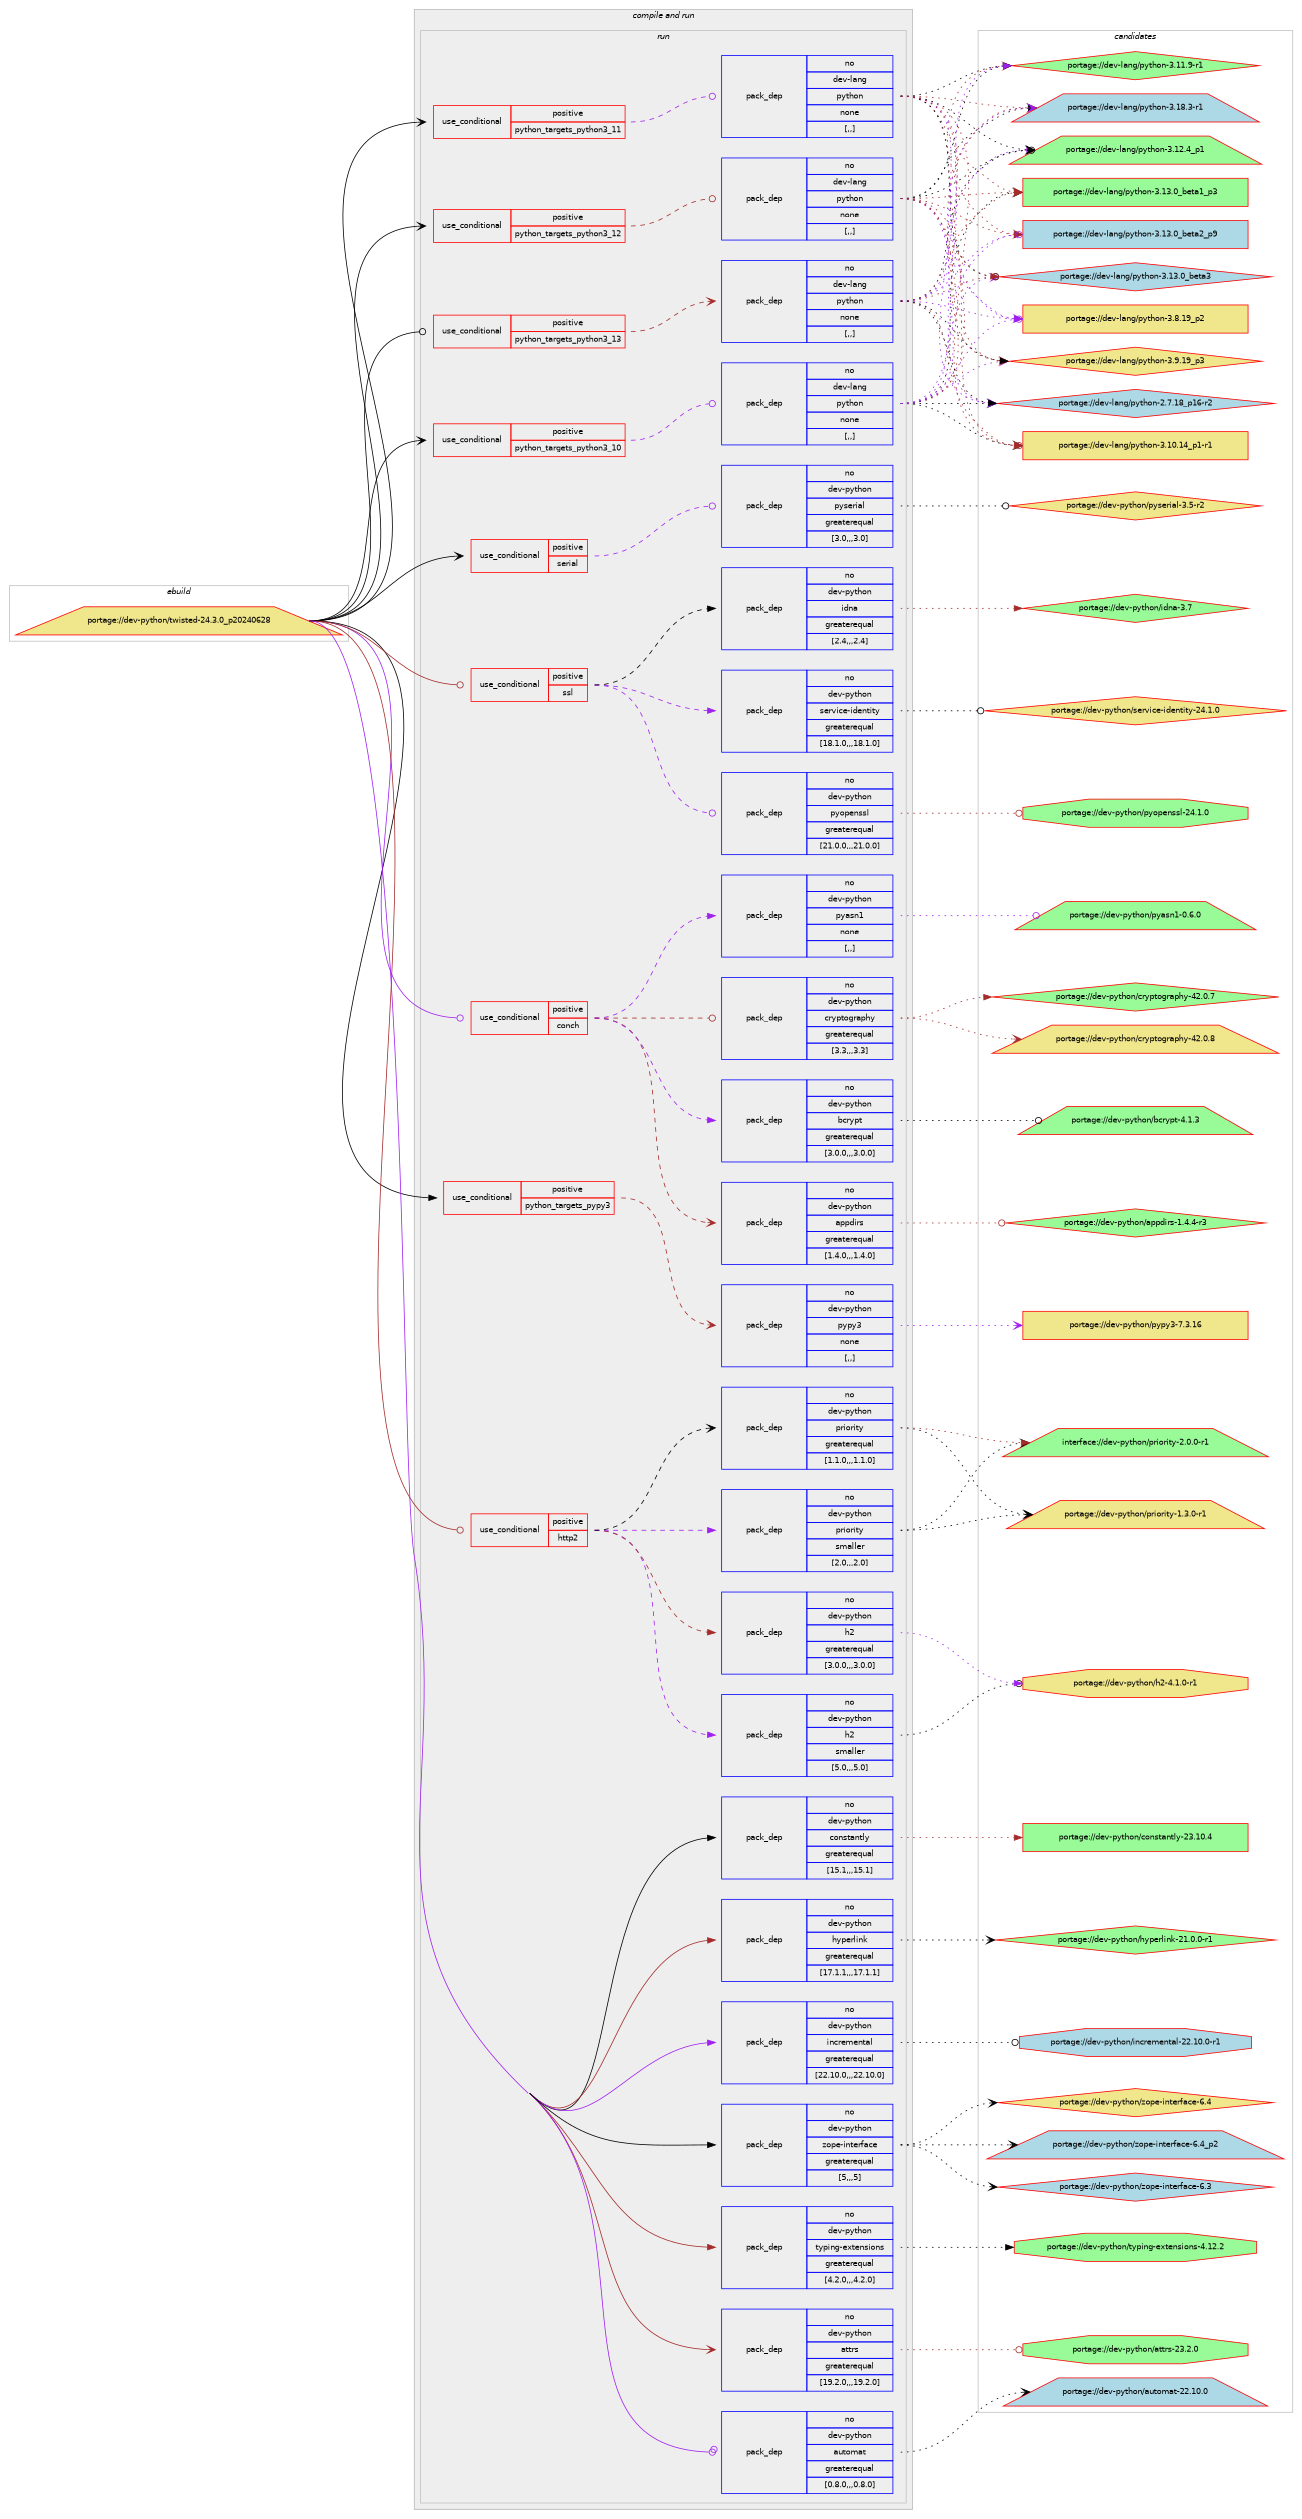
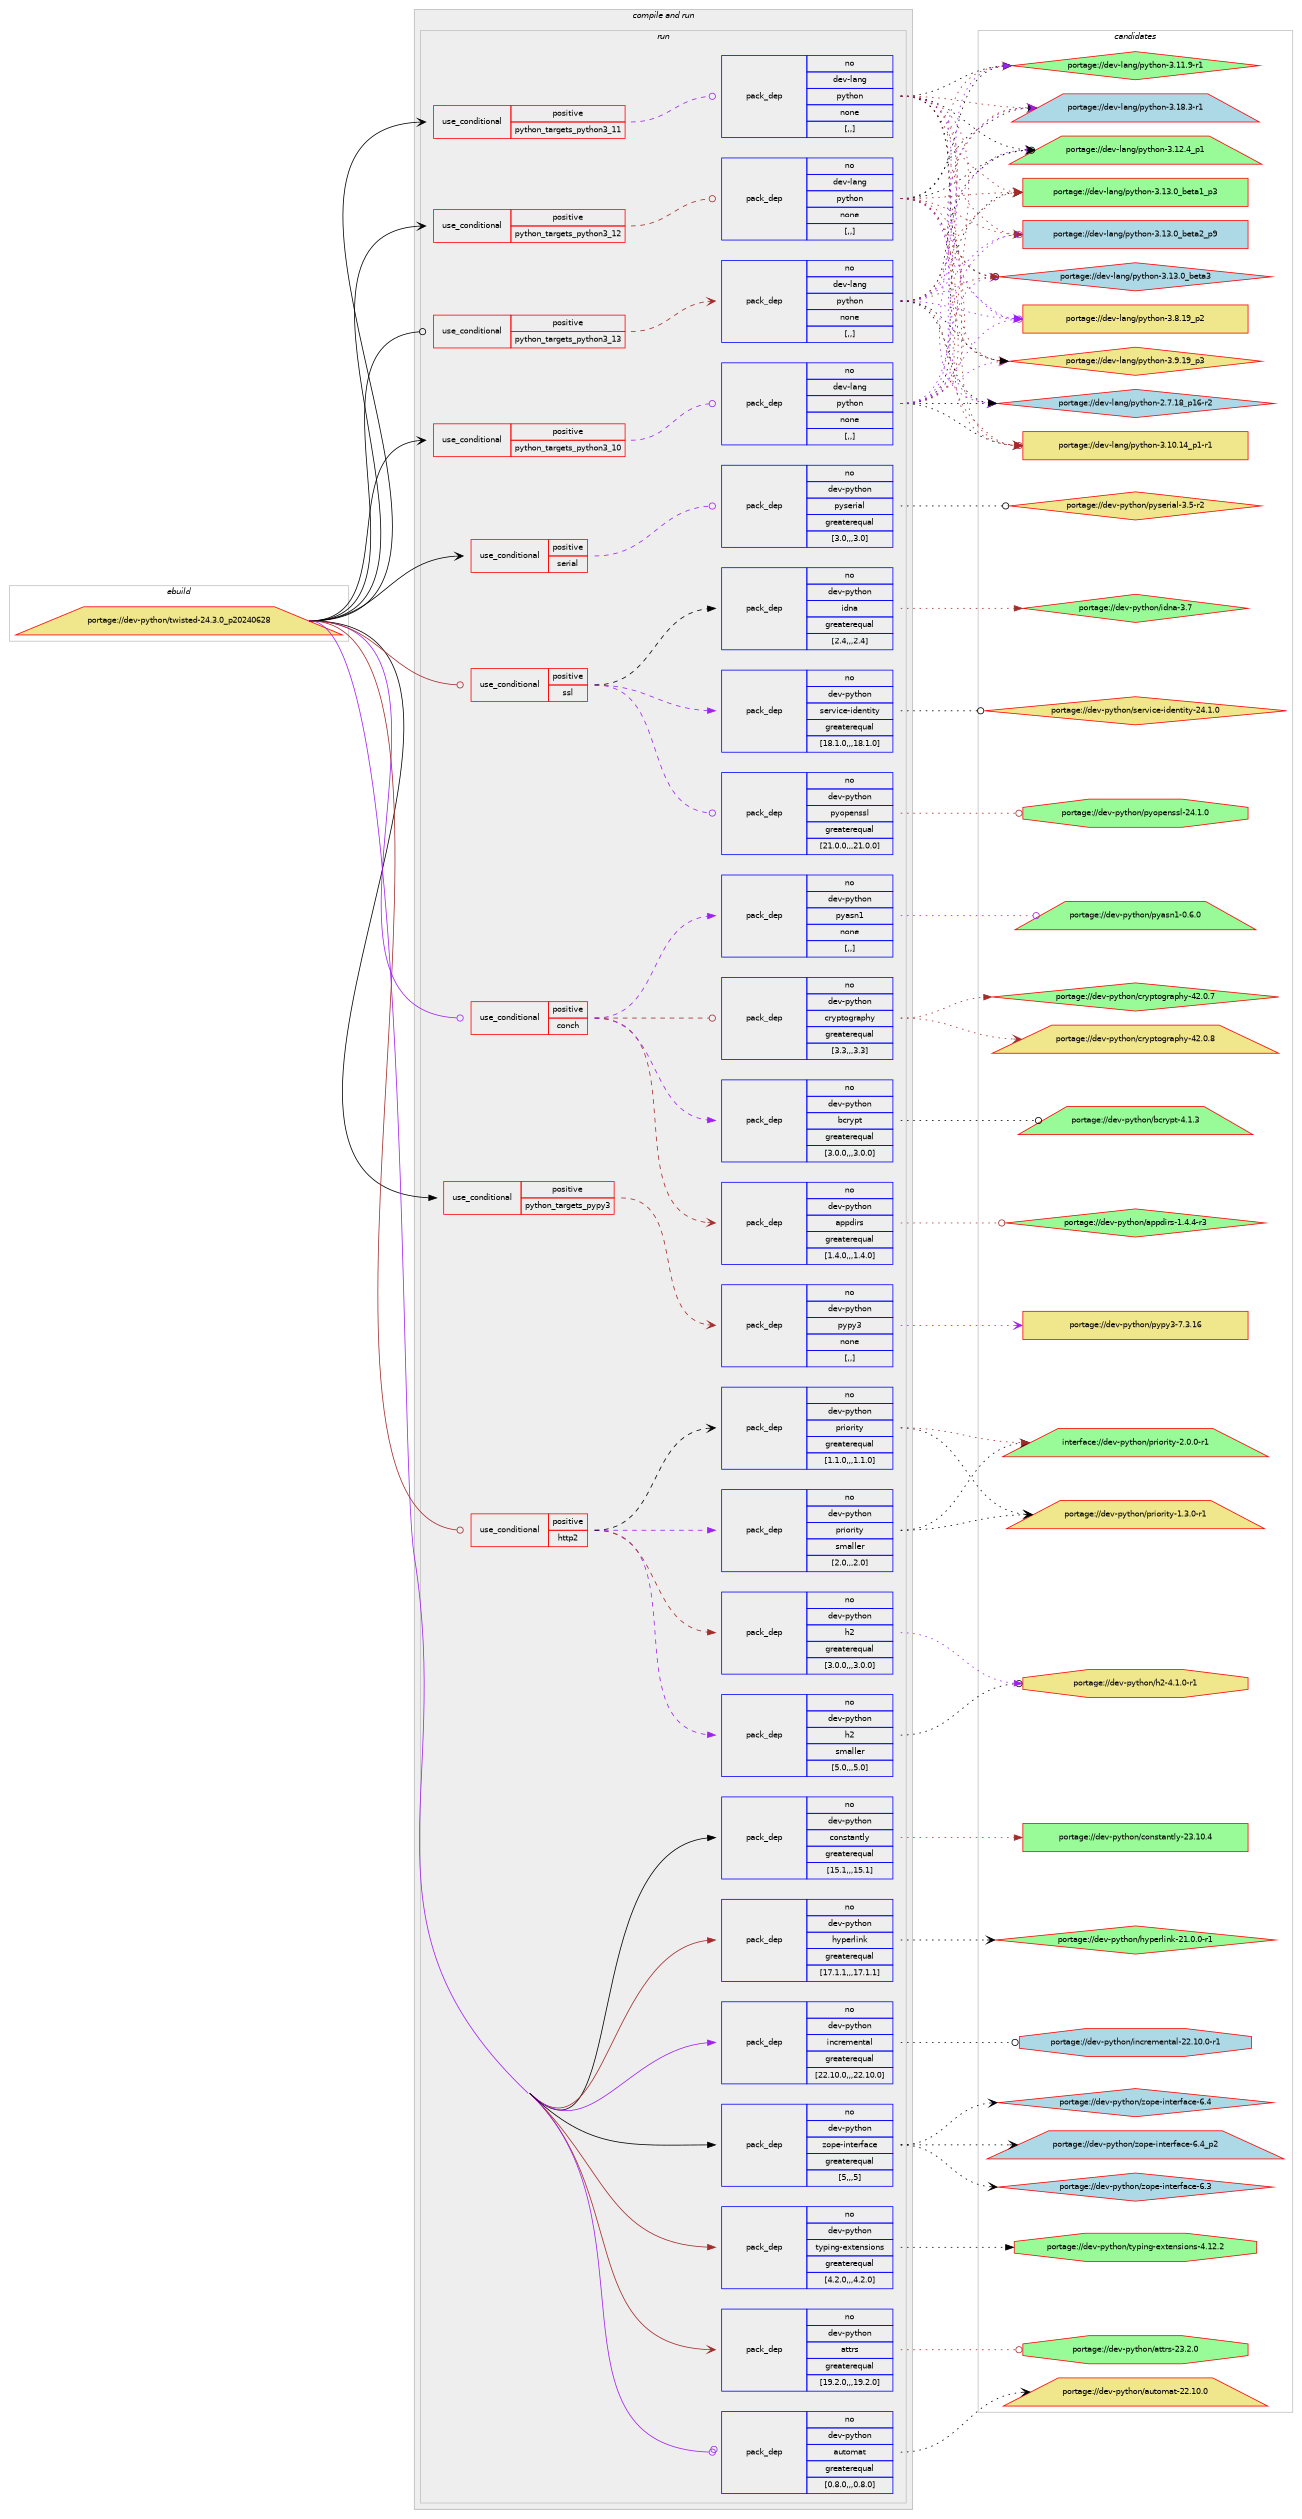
node "portage://dev-python/zope-interface-6.4": fillcolor khaki -> lightblue
node "portage://dev-python/automat-22.10.0": fillcolor lightblue -> khaki
